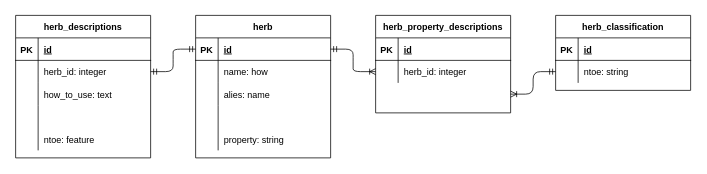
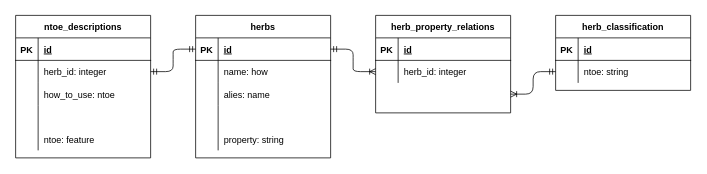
node "herb_descriptions": label "herb_descriptions" -> "ntoe_descriptions"
node "herb": label "herb" -> "herbs"
node "herb_property_descriptions": label "herb_property_descriptions" -> "herb_property_relations"
node "how_to_use: text": label "how_to_use: text" -> "how_to_use: ntoe"
